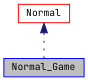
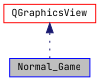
node "Normal": label "Normal" -> "QGraphicsView"
